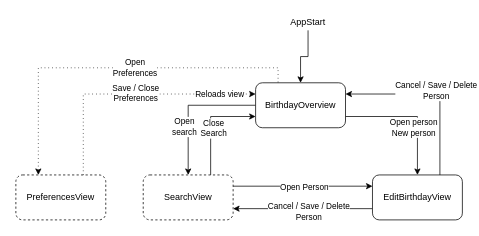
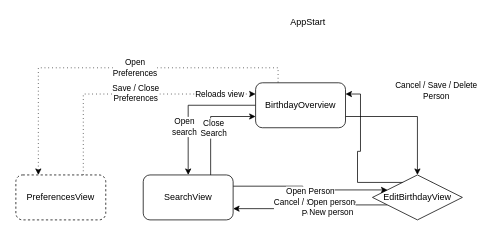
edge "AppStart" -> "BirthdayOverview": removed
node "SearchView": style dashed -> solid
node "EditBirthdayView": shape rounded rectangle -> diamond
